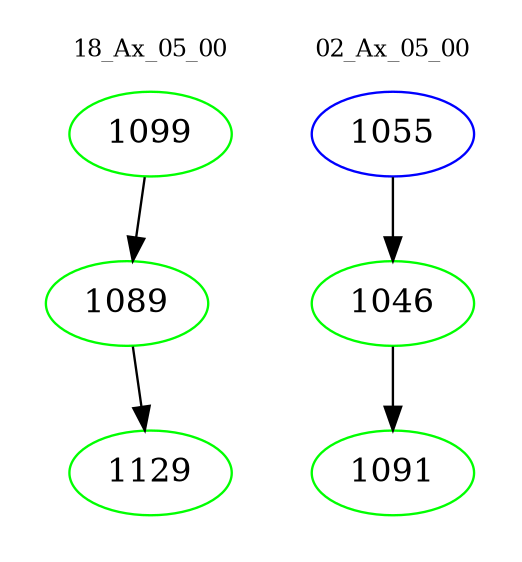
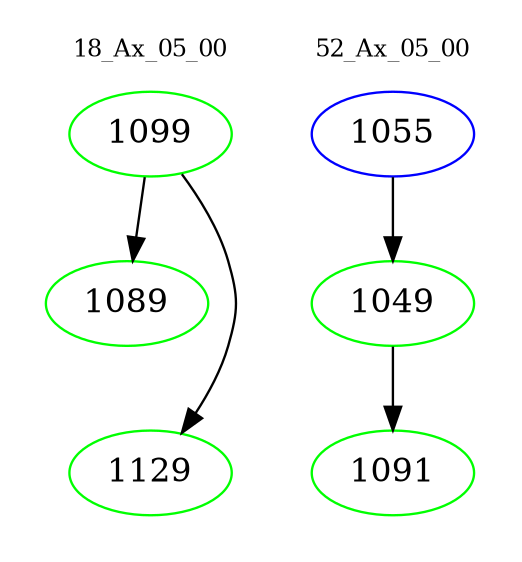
cluster "02_Ax_05_00": label "02_Ax_05_00" -> "52_Ax_05_00"
node "1046": label "1046" -> "1049"
edge "1089" -> "1129": now "1099" -> "1129"
